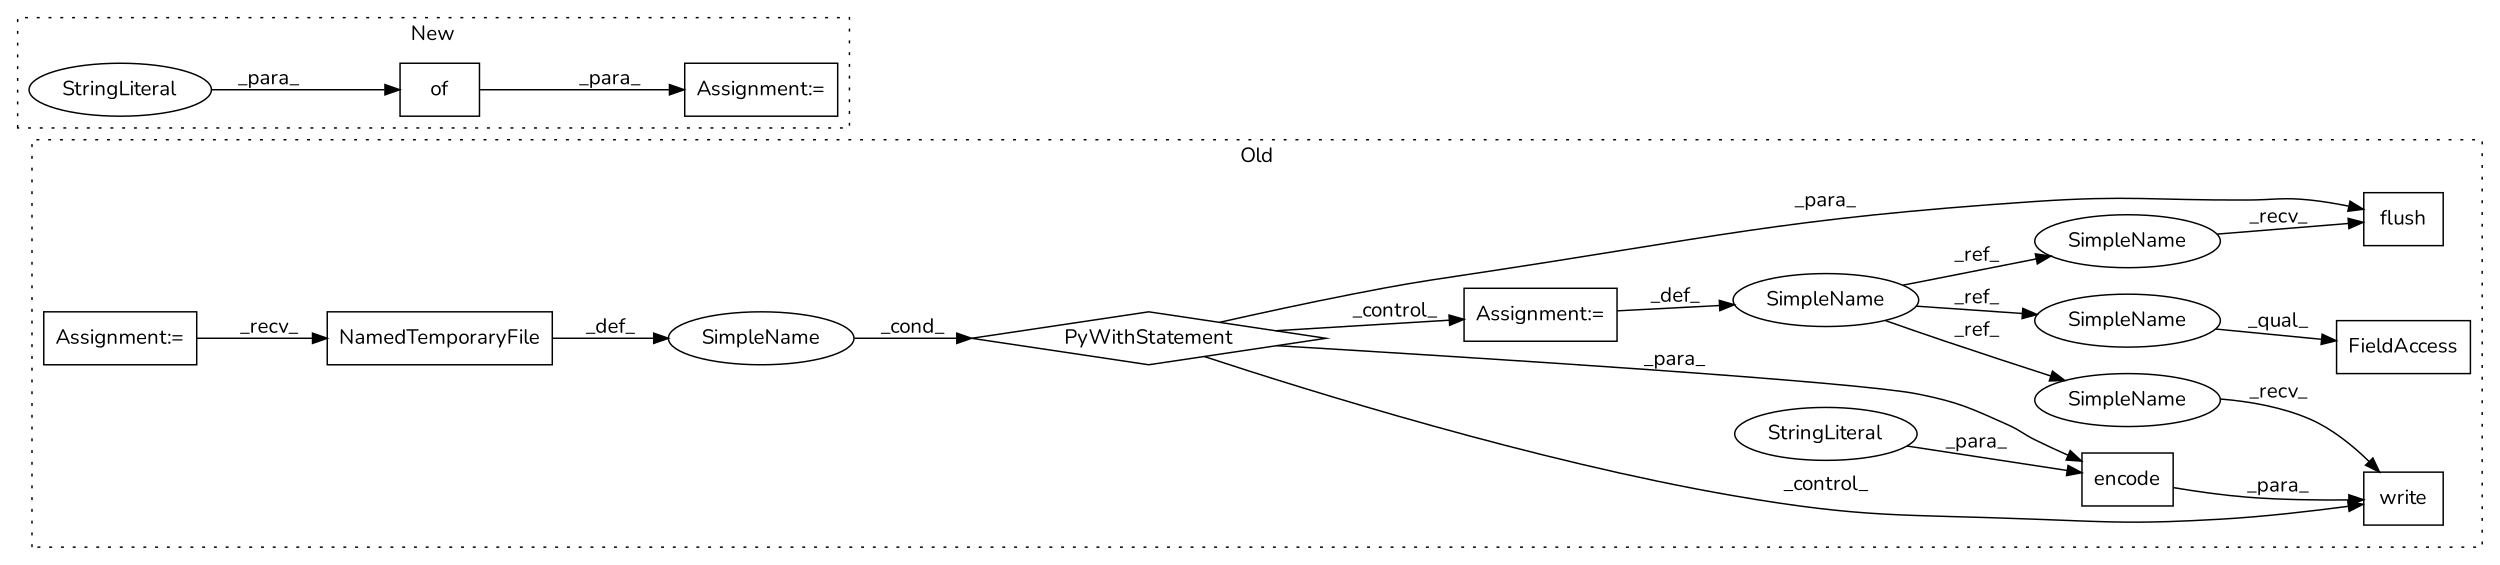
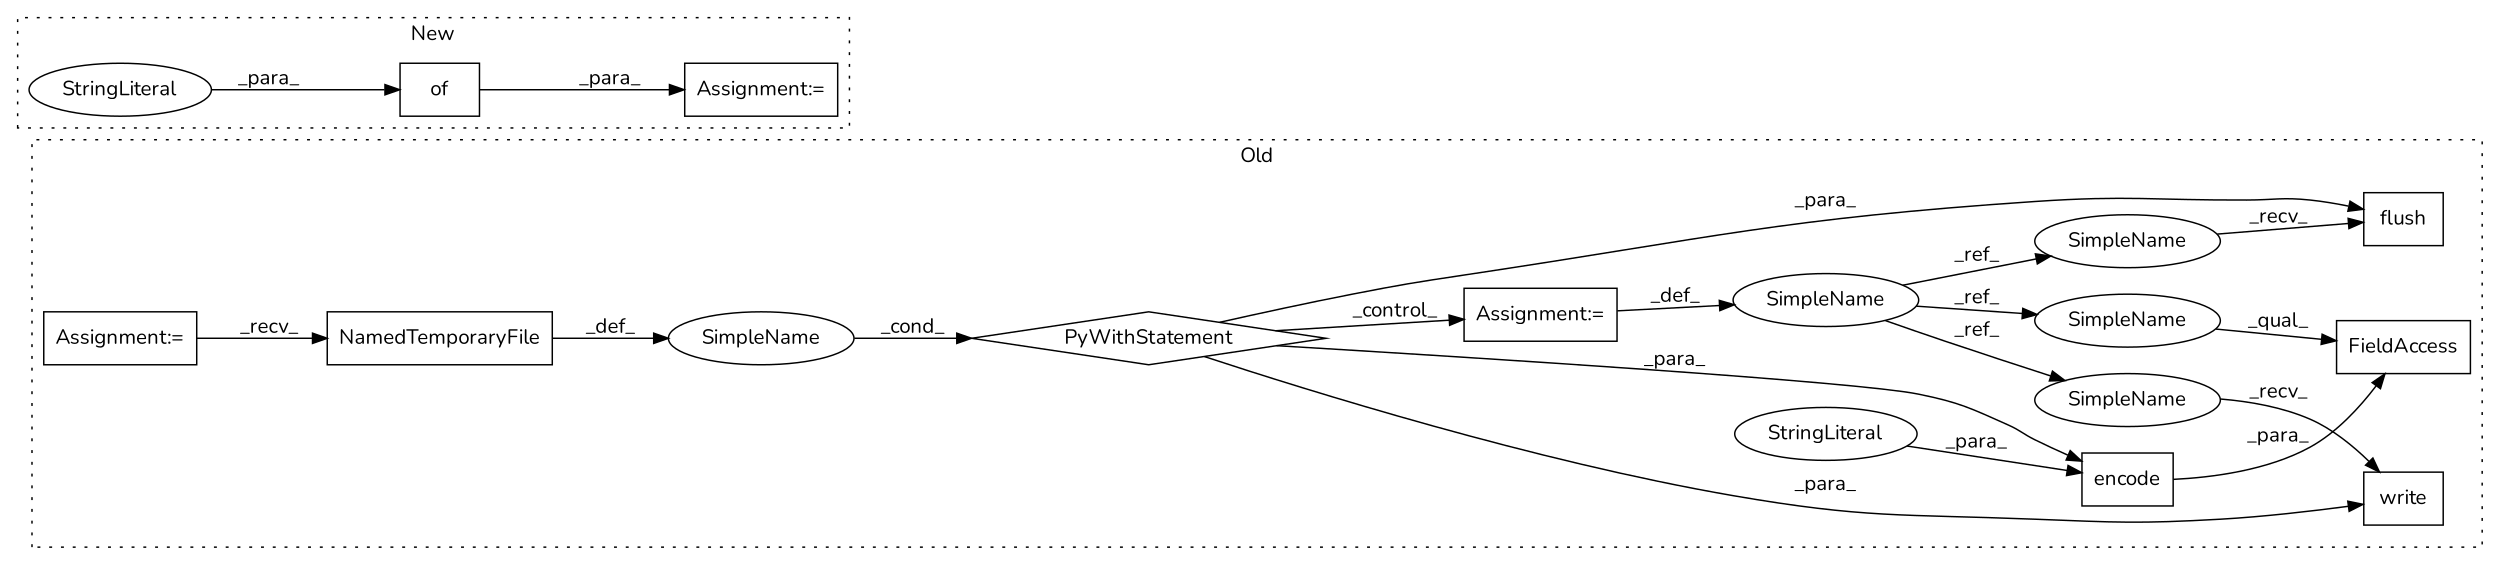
edge "PyWithStatement" -> "write": label "_control_" -> "_para_"
edge "encode" -> "write": now "encode" -> "FieldAccess"
